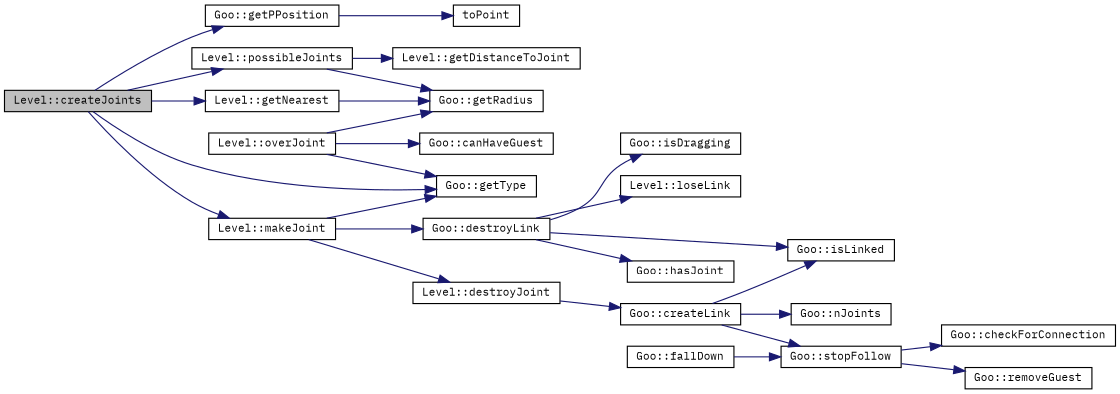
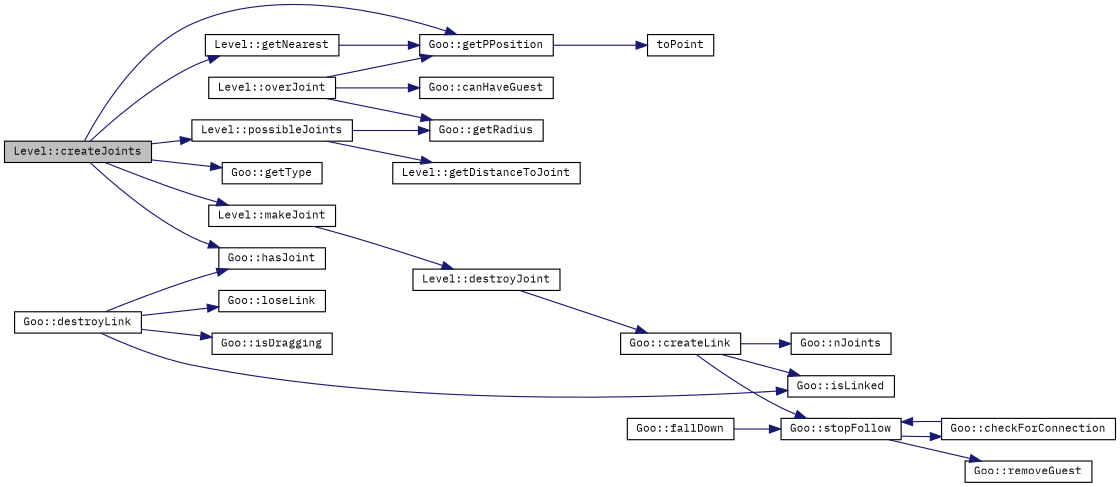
edge "Level::getNearest" -> "Goo::getRadius": now "Level::getNearest" -> "Goo::getPPosition"
edge "Level::overJoint" -> "Goo::getType": now "Level::overJoint" -> "Goo::getPPosition"
node "Level::loseLink": label "Level::loseLink" -> "Goo::loseLink"
edge "Level::makeJoint" -> "Goo::getType": removed
edge "Level::createJoints" -> "Goo::hasJoint": added
edge "Level::makeJoint" -> "Goo::destroyLink": removed
edge "Goo::checkForConnection" -> "Goo::stopFollow": added
